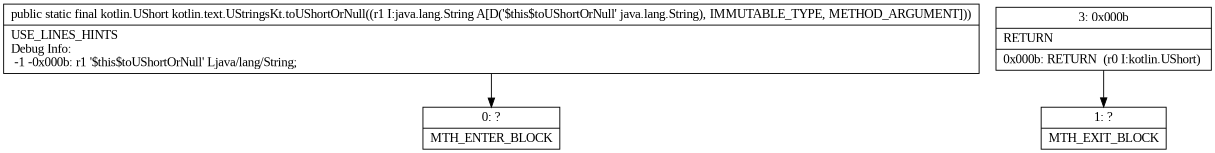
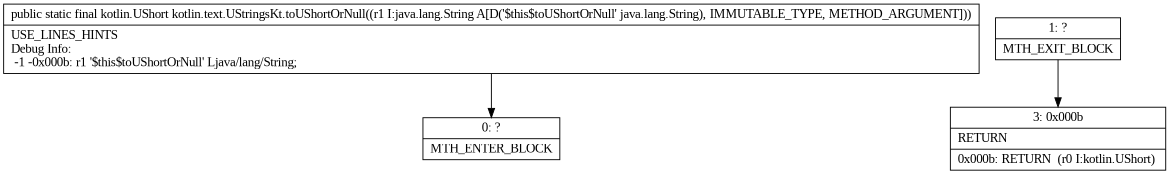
edge "3: 0x000b" -> "1: ?": reversed
